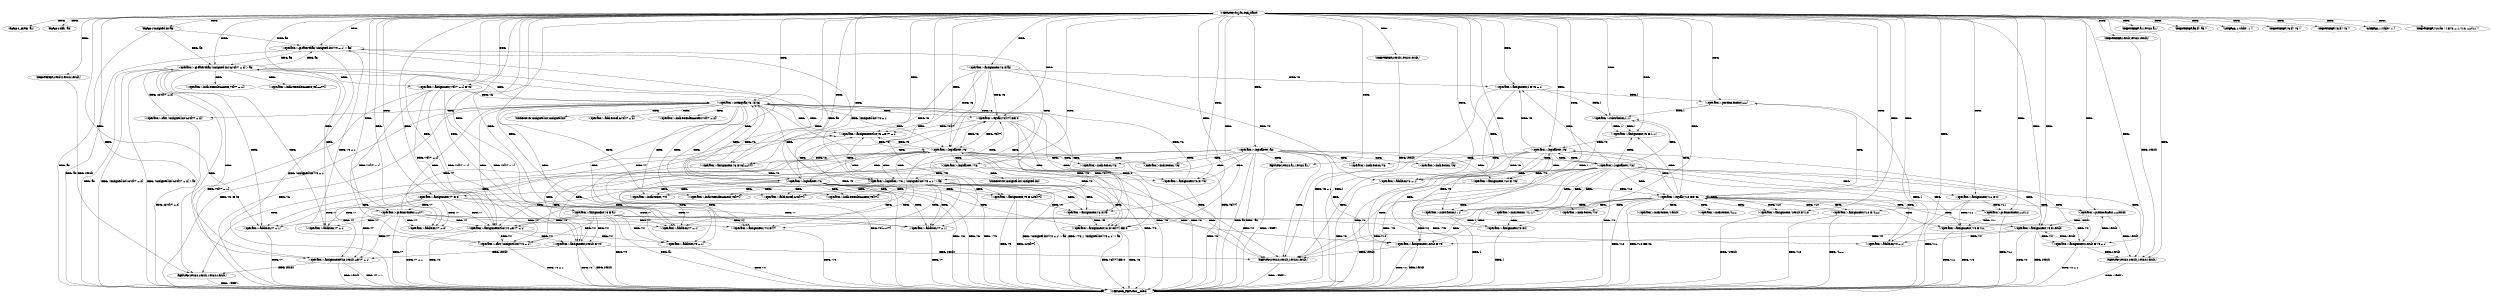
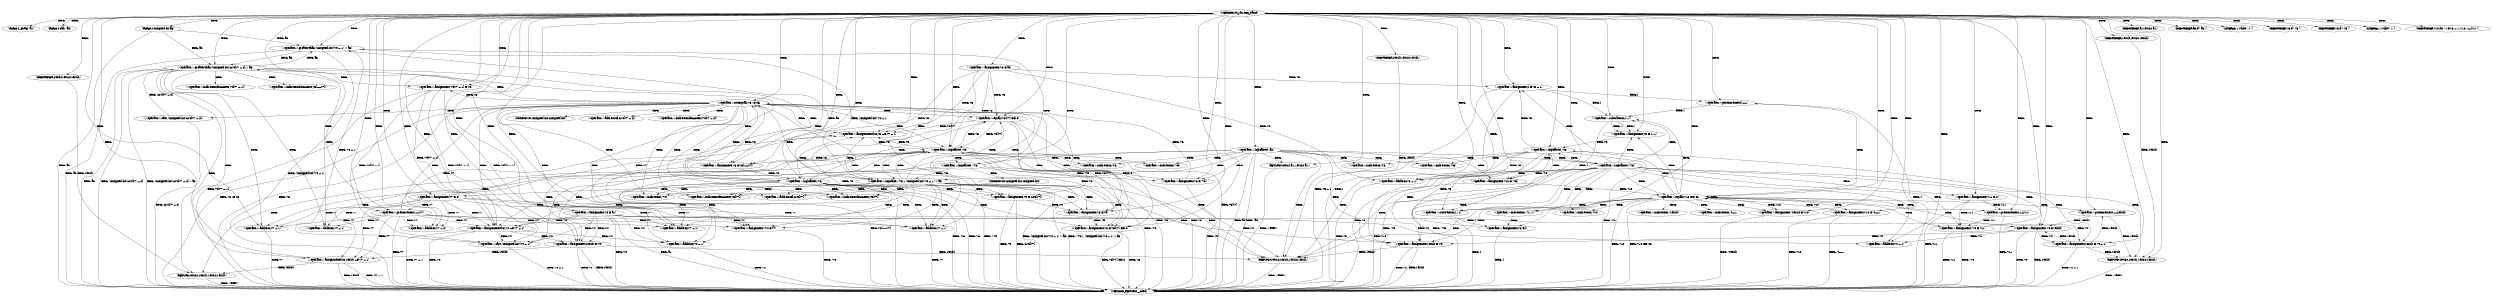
edge "(<operator>.assignment,v4[v7 + 1] = v6)" -> "(<operator>.notEquals,v6 != 46)": reversed
edge "(<operator>.logicalNot,!v6)" -> "(<operator>.assignmentPlus,v3 += v7 + 1)": label "CDG: " -> "DDG: "
